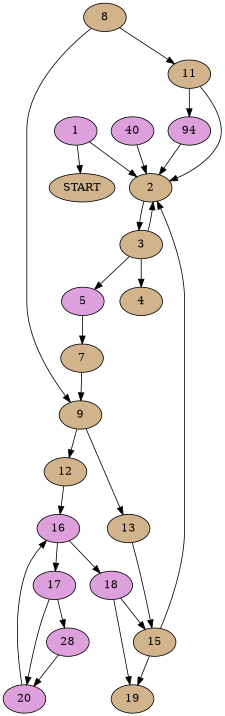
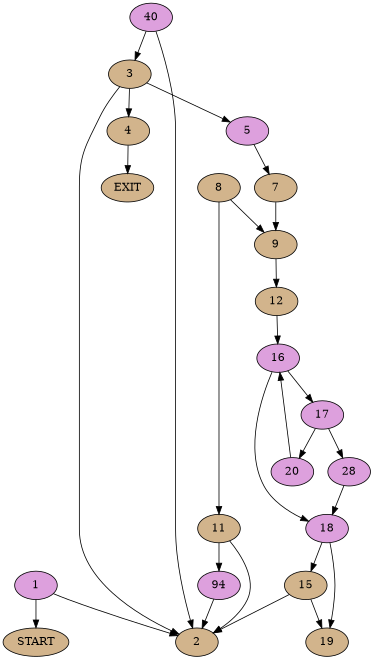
node "EXIT": added
edge "2" -> "3": now "40" -> "3"
node "13": removed
edge "28" -> "20": now "28" -> "18"
